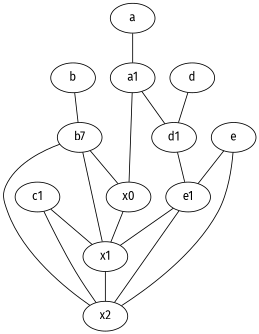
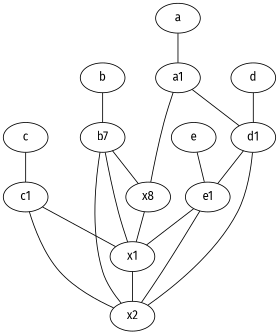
node "c": added
node "x0": label "x0" -> "x8"
edge "e" -- "x2": now "d1" -- "x2"
